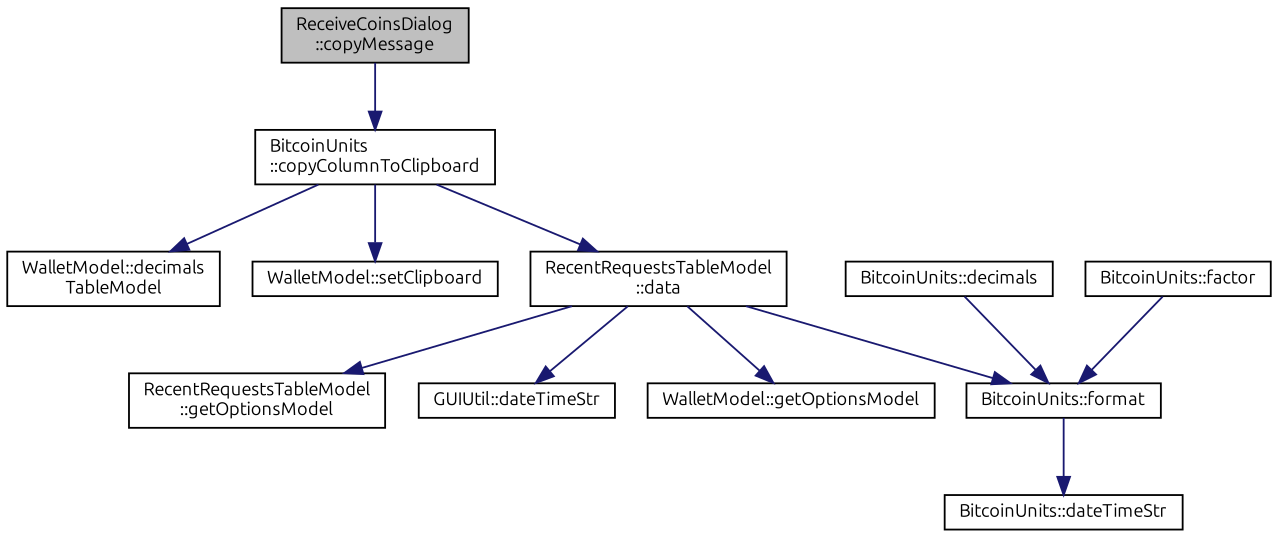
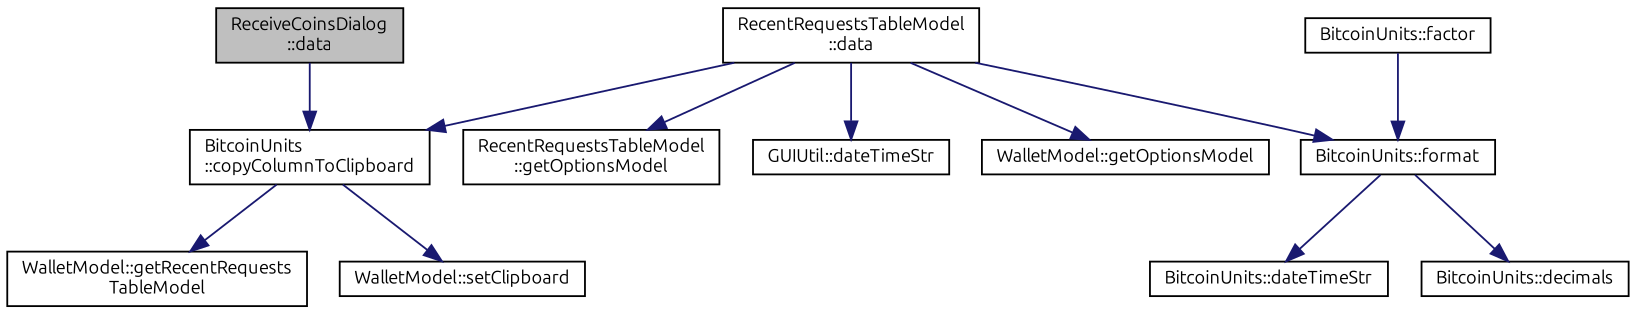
node "ReceiveCoinsDialog ::copyMessage": label "ReceiveCoinsDialog ::copyMessage" -> "ReceiveCoinsDialog ::data"
edge "BitcoinUnits ::copyColumnToClipboard" -> "RecentRequestsTableModel ::data": reversed
node "WalletModel::decimals TableModel": label "WalletModel::decimals TableModel" -> "WalletModel::getRecentRequests TableModel"
edge "BitcoinUnits::decimals" -> "BitcoinUnits::format": reversed
